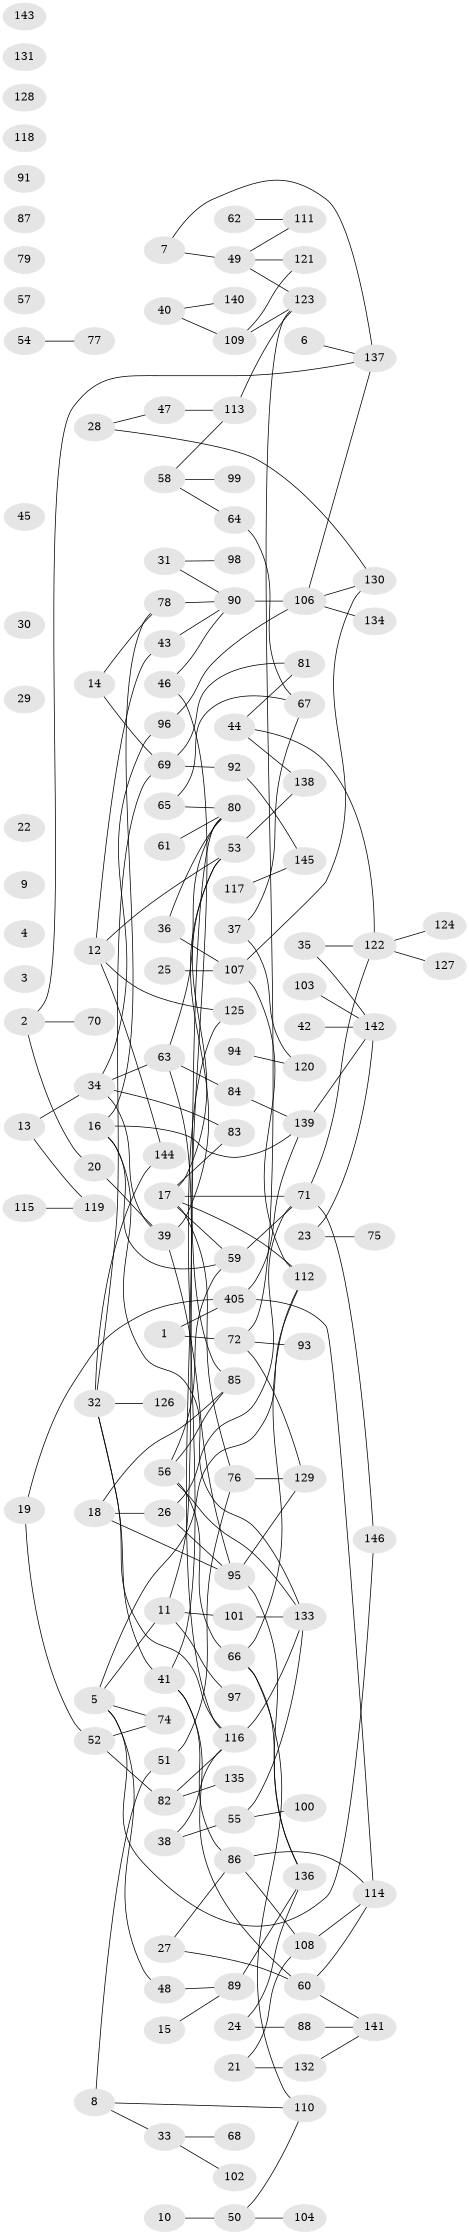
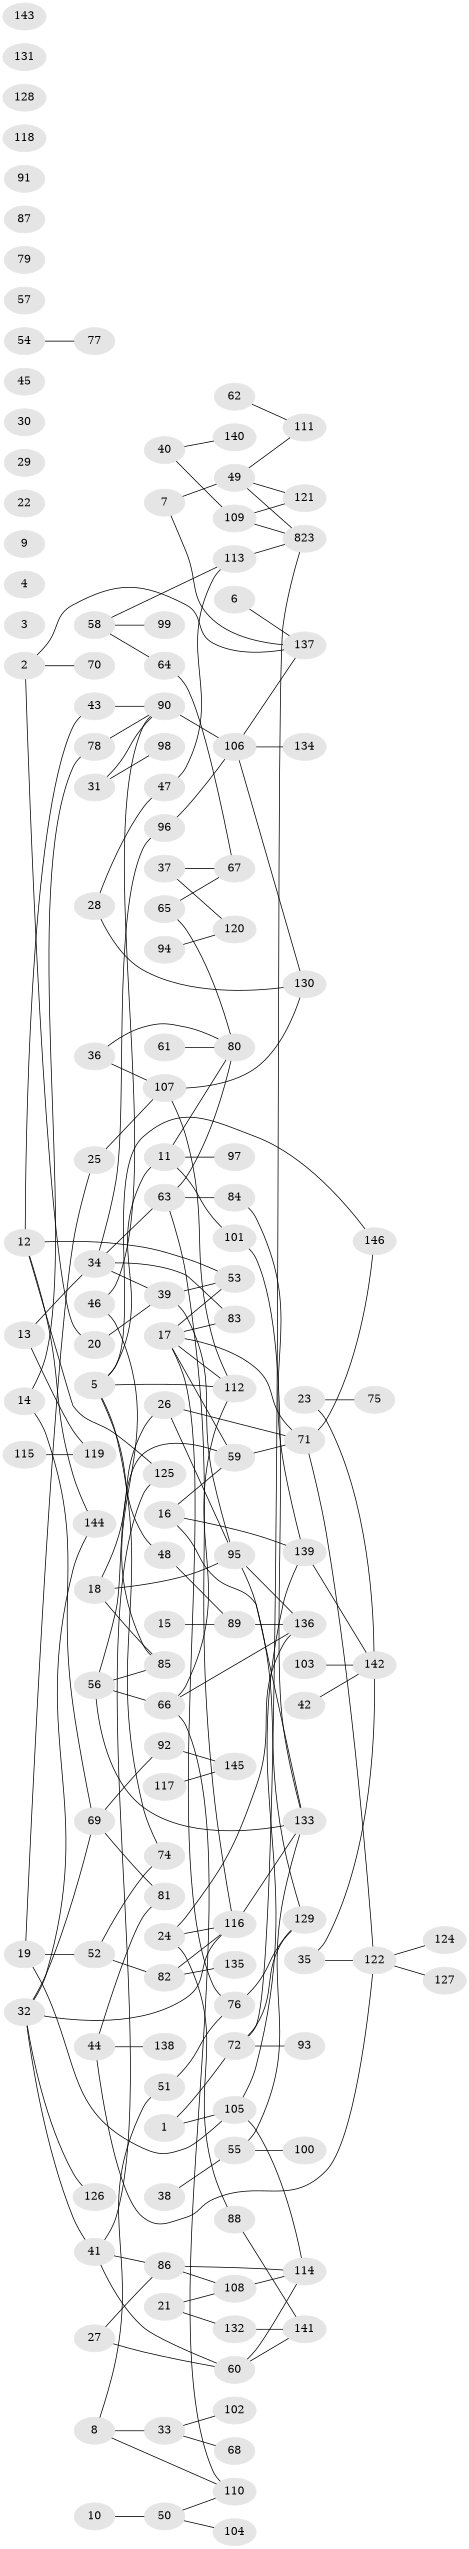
node "123": label "123" -> "823"
edge "138" -- "53": removed
edge "78" -- "16": removed
node "405": label "405" -> "105"
edge "25" -- "19": added
edge "116" -- "38": now "116" -- "24"
